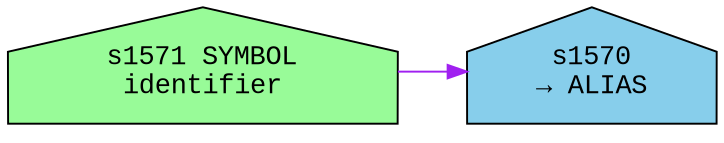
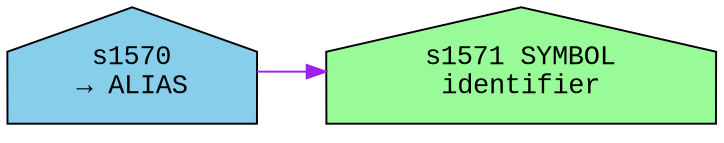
edge "s1571 SYMBOL identifier" -> "s1570 → ALIAS": reversed
